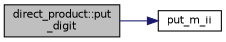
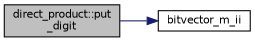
node "put_m_ii": label "put_m_ii" -> "bitvector_m_ii"
